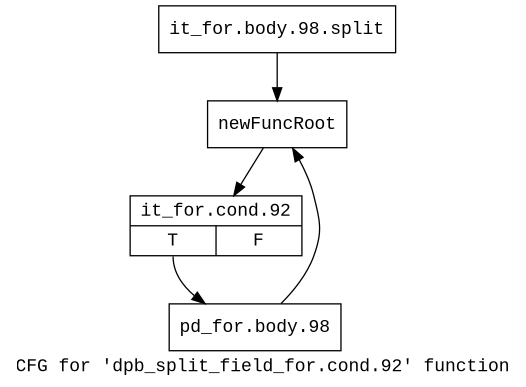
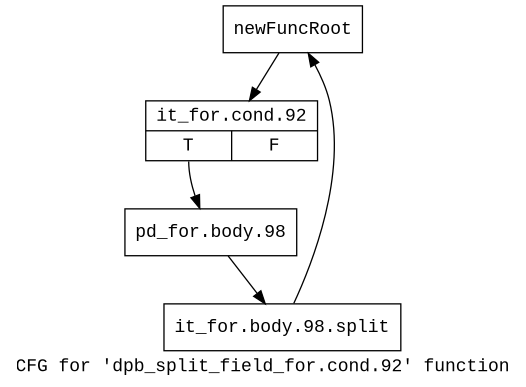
edge "pd_for.body.98" -> "newFuncRoot": now "pd_for.body.98" -> "it_for.body.98.split"
